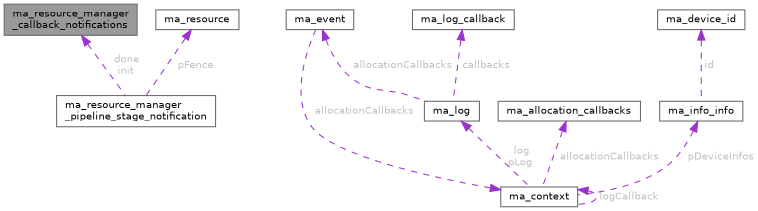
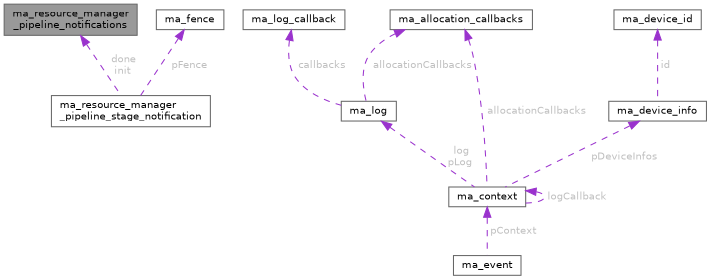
node "ma_resource_manager _callback_notifications": label "ma_resource_manager _callback_notifications" -> "ma_resource_manager _pipeline_notifications"
node "ma_resource": label "ma_resource" -> "ma_fence"
edge "ma_log" -> "ma_event": now "ma_log" -> "ma_allocation_callbacks"
edge "ma_event" -> "ma_context": label " allocationCallbacks" -> " pContext"
node "ma_info_info": label "ma_info_info" -> "ma_device_info"
